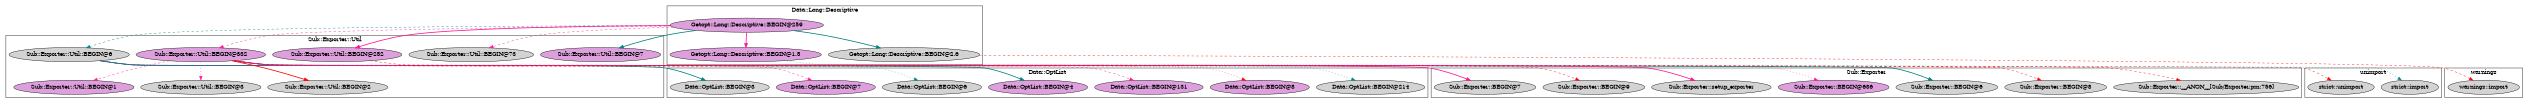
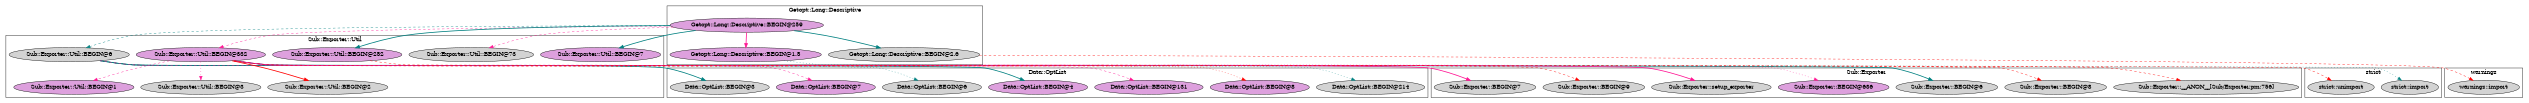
cluster "Data::Long::Descriptive": label "Data::Long::Descriptive" -> "Getopt::Long::Descriptive"
edge "Getopt::Long::Descriptive::BEGIN@259" -> "Sub::Exporter::Util::BEGIN@252": color deeppink -> teal
cluster "unimport": label "unimport" -> "strict"
